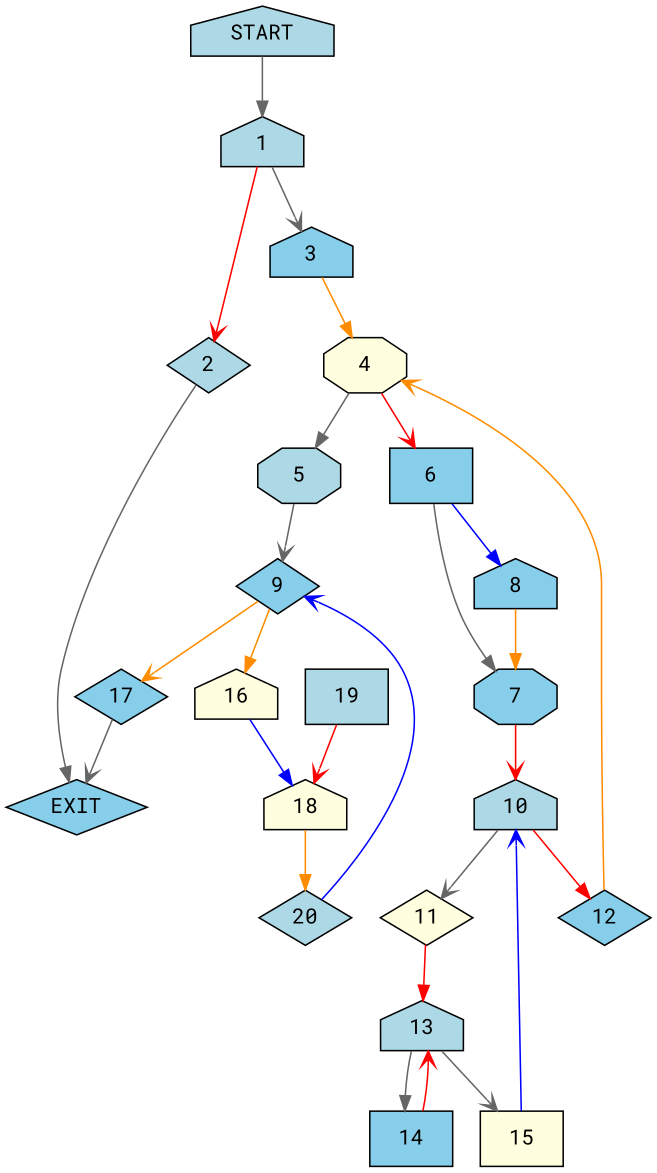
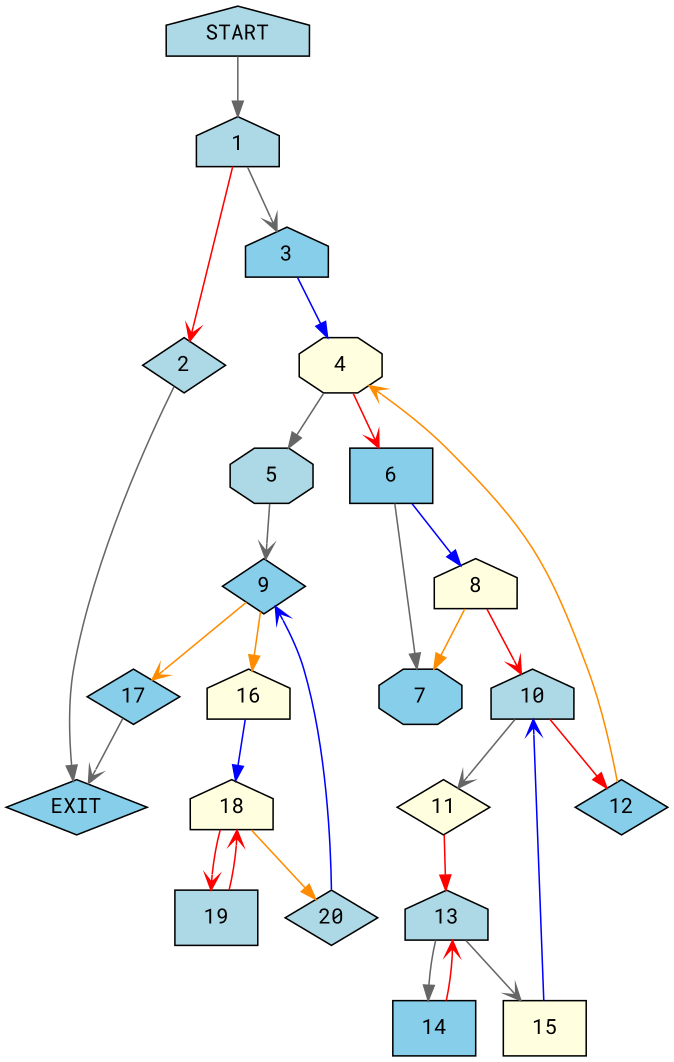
edge "3" -> "4": color darkorange -> blue
node "8": fillcolor skyblue -> lightyellow
edge "7" -> "10": now "8" -> "10"
edge "18" -> "19": added
